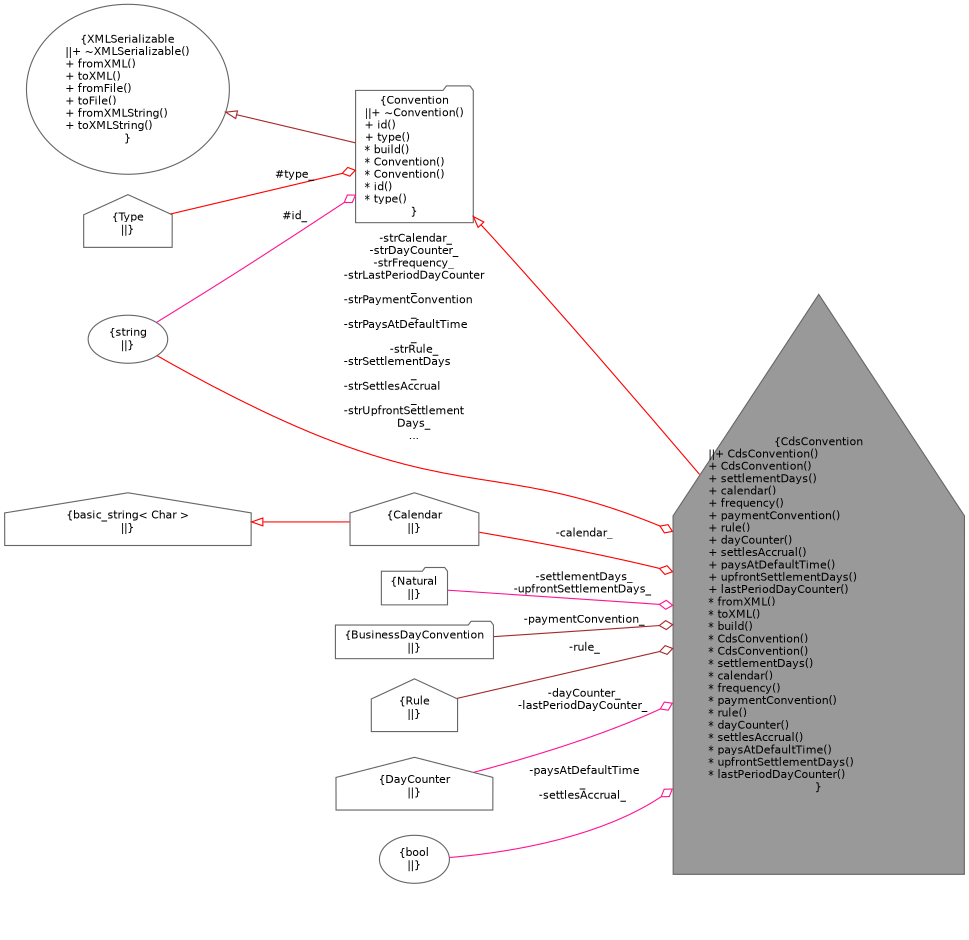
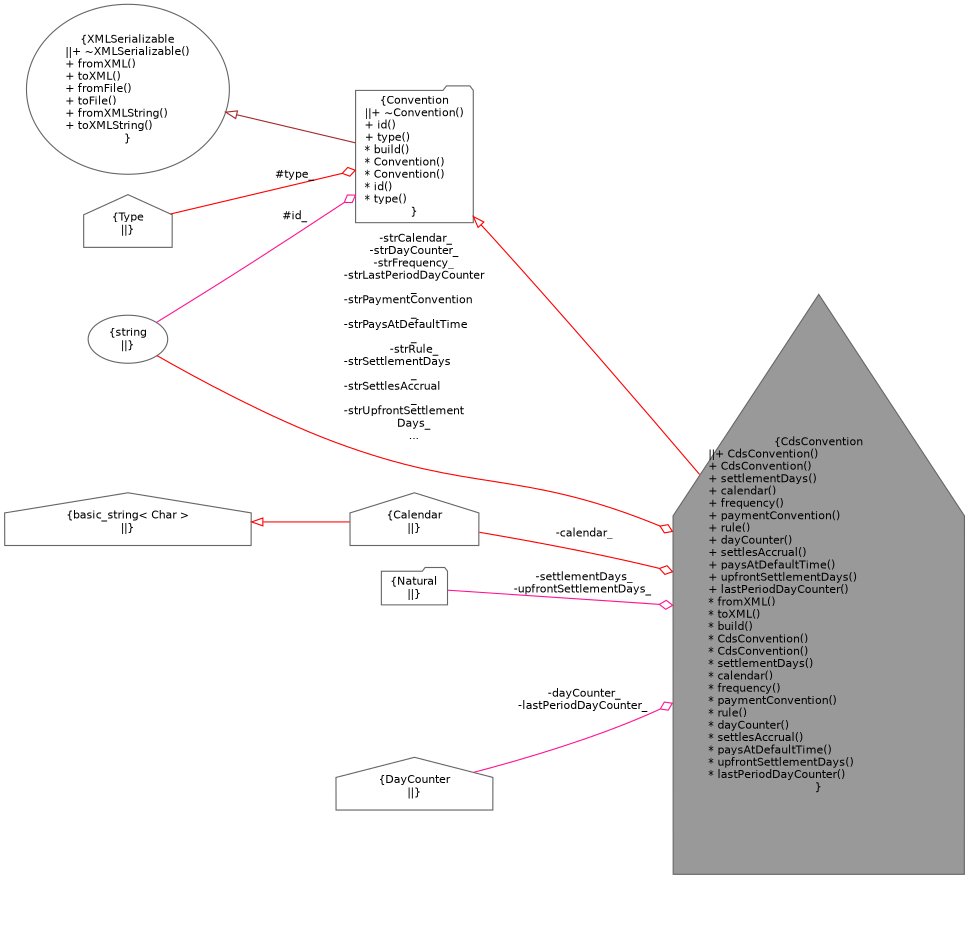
node "{BusinessDayConvention ||}": removed
node "{Rule ||}": removed
node "{bool ||}": removed
